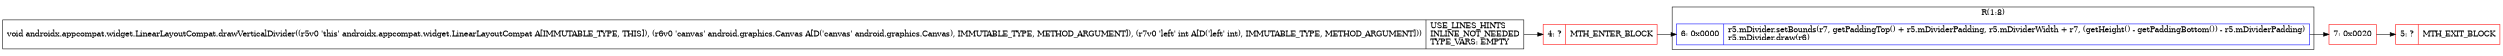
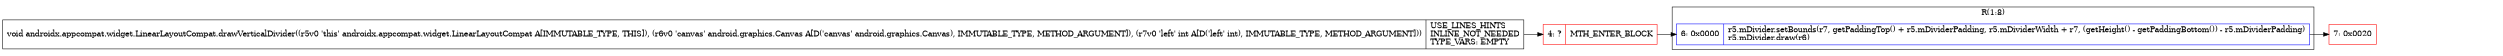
node "5: ?": removed
